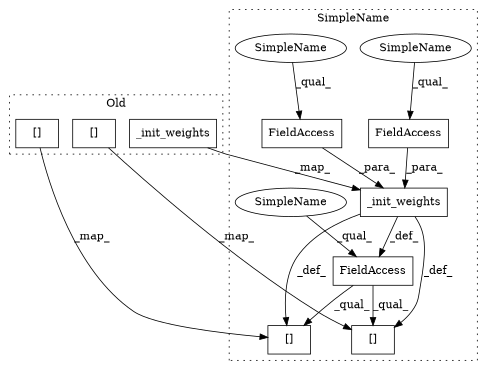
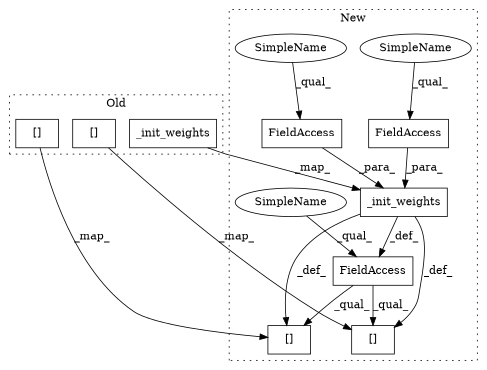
cluster "SimpleName": label "SimpleName" -> "New"
